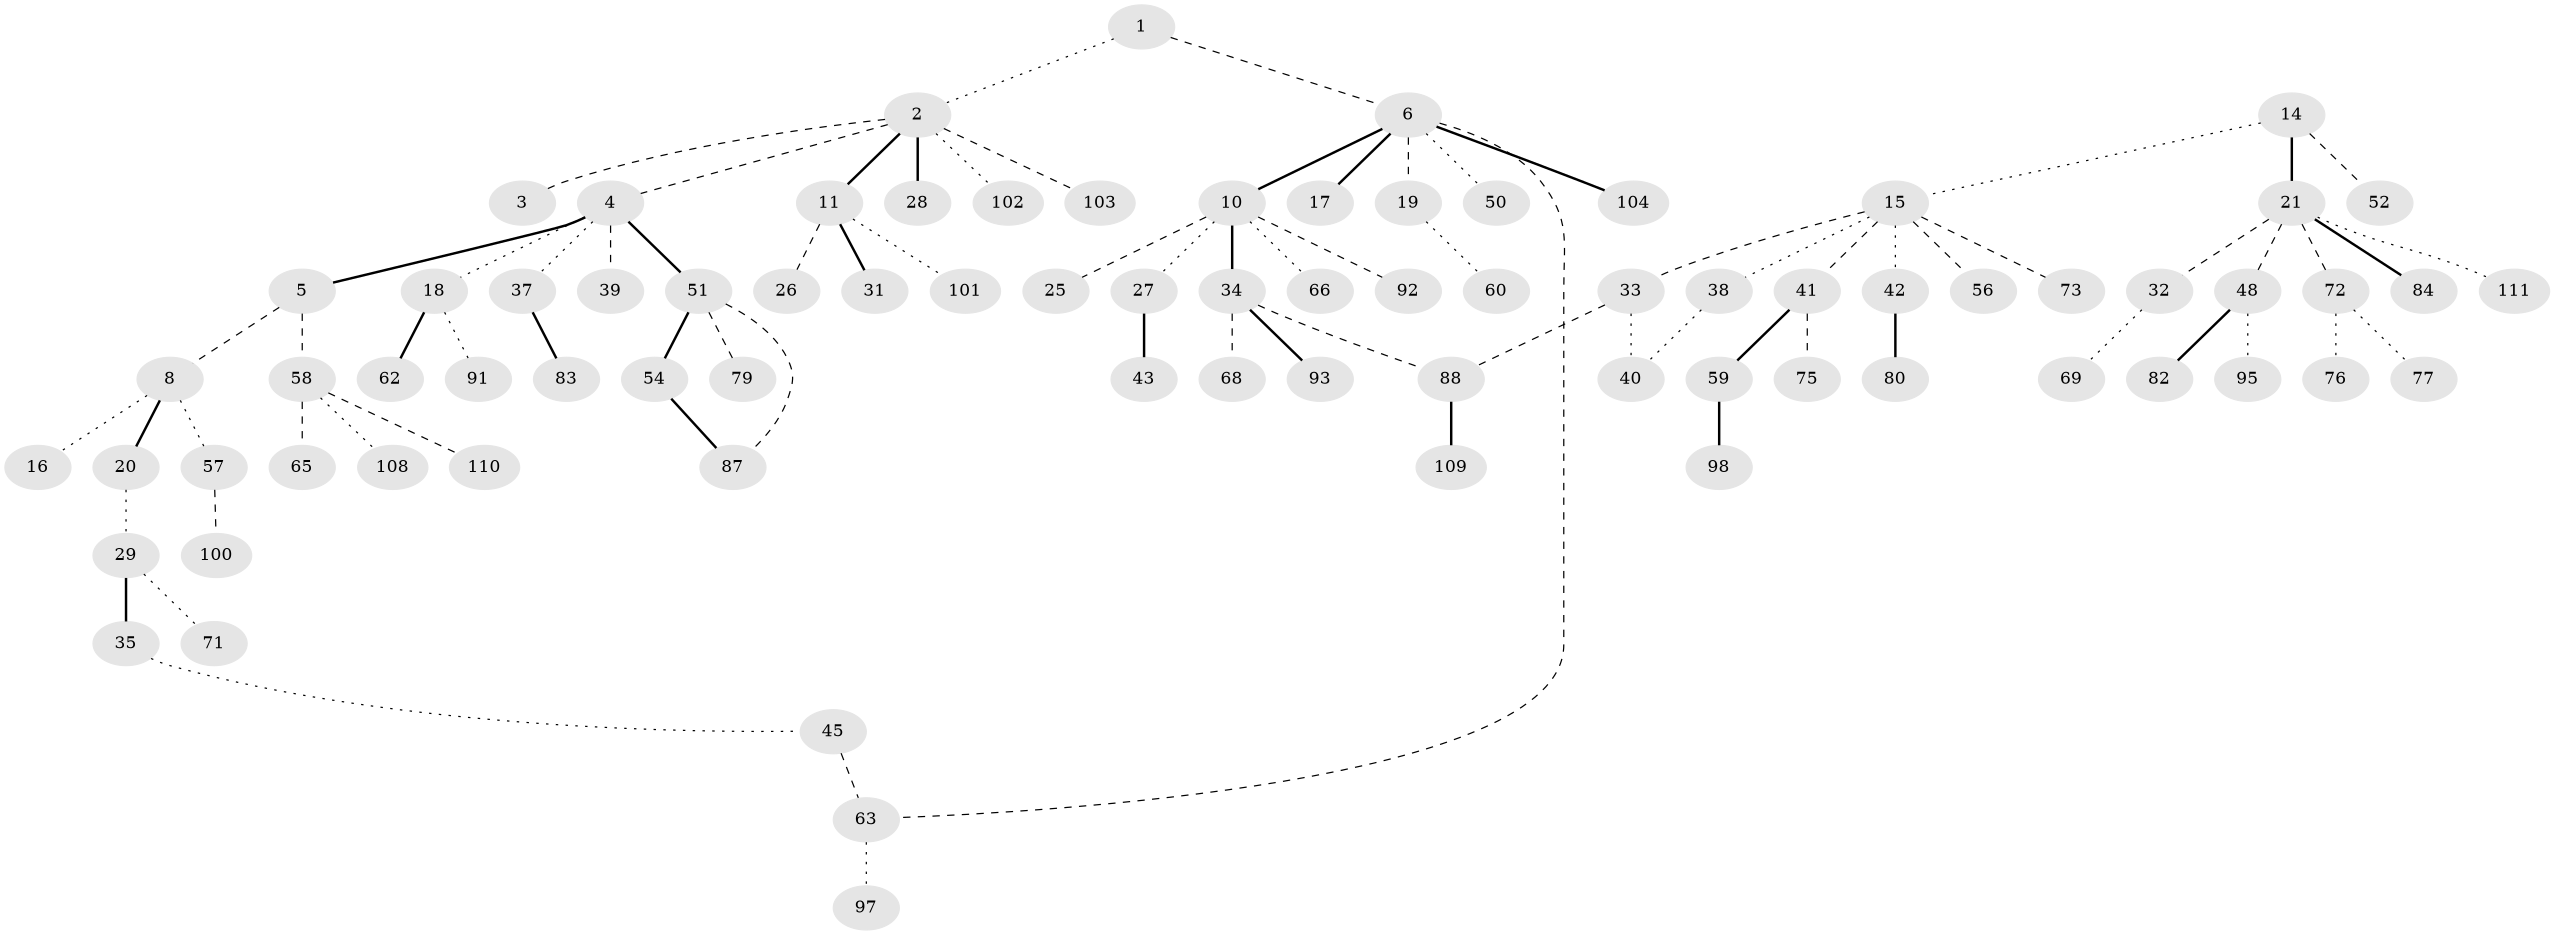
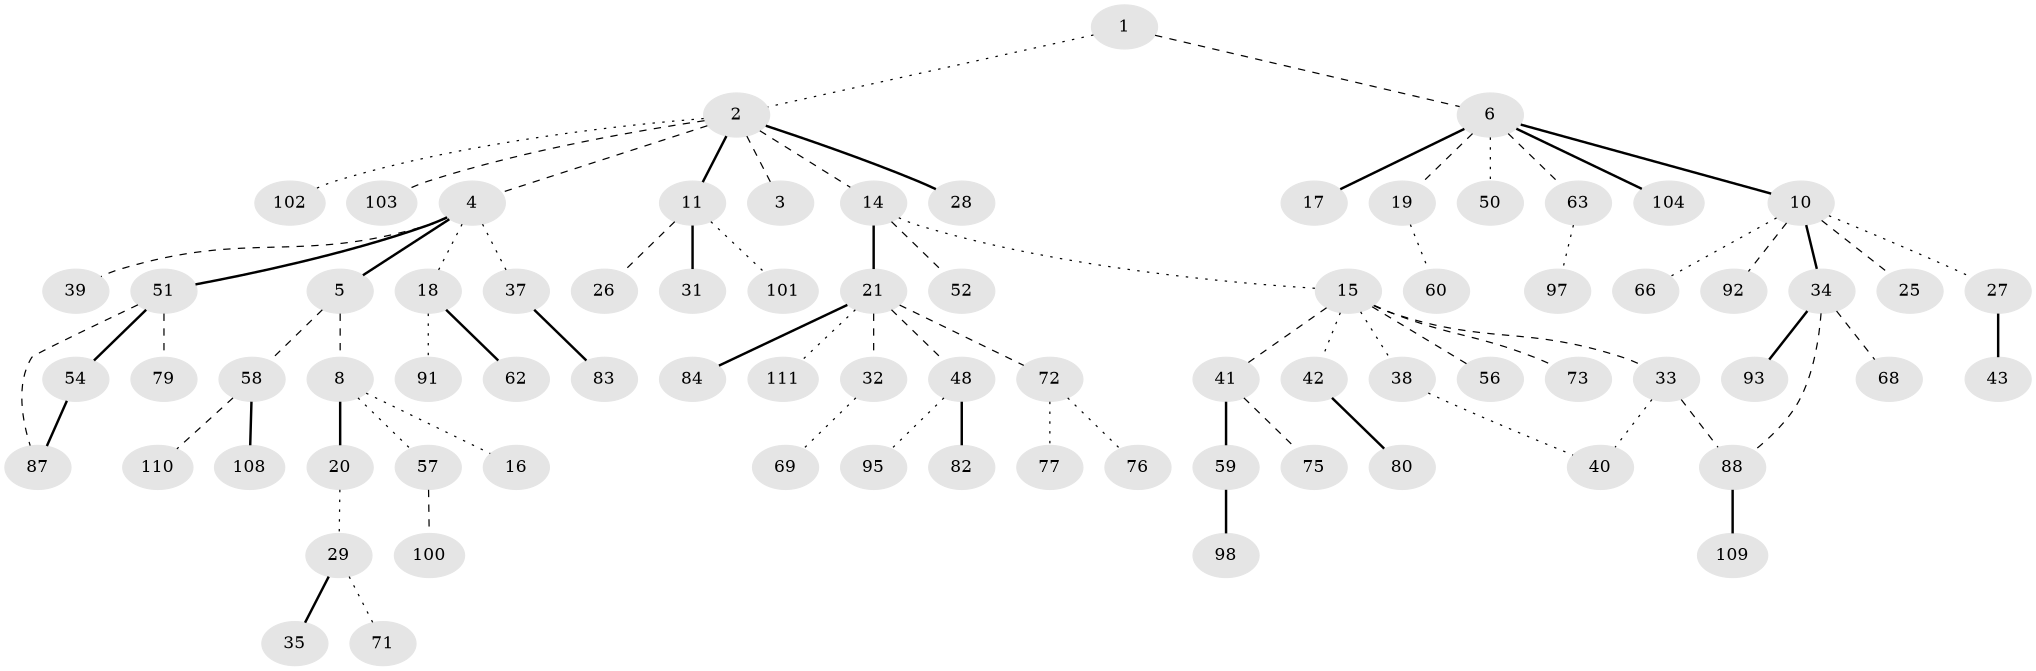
edge "2" -- "14": added
edge "58" -- "108": style dotted -> bold
node "65": removed
node "45": removed
